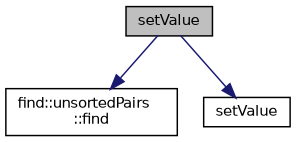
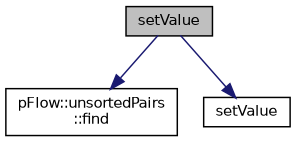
node "find::unsortedPairs ::find": label "find::unsortedPairs ::find" -> "pFlow::unsortedPairs ::find"
